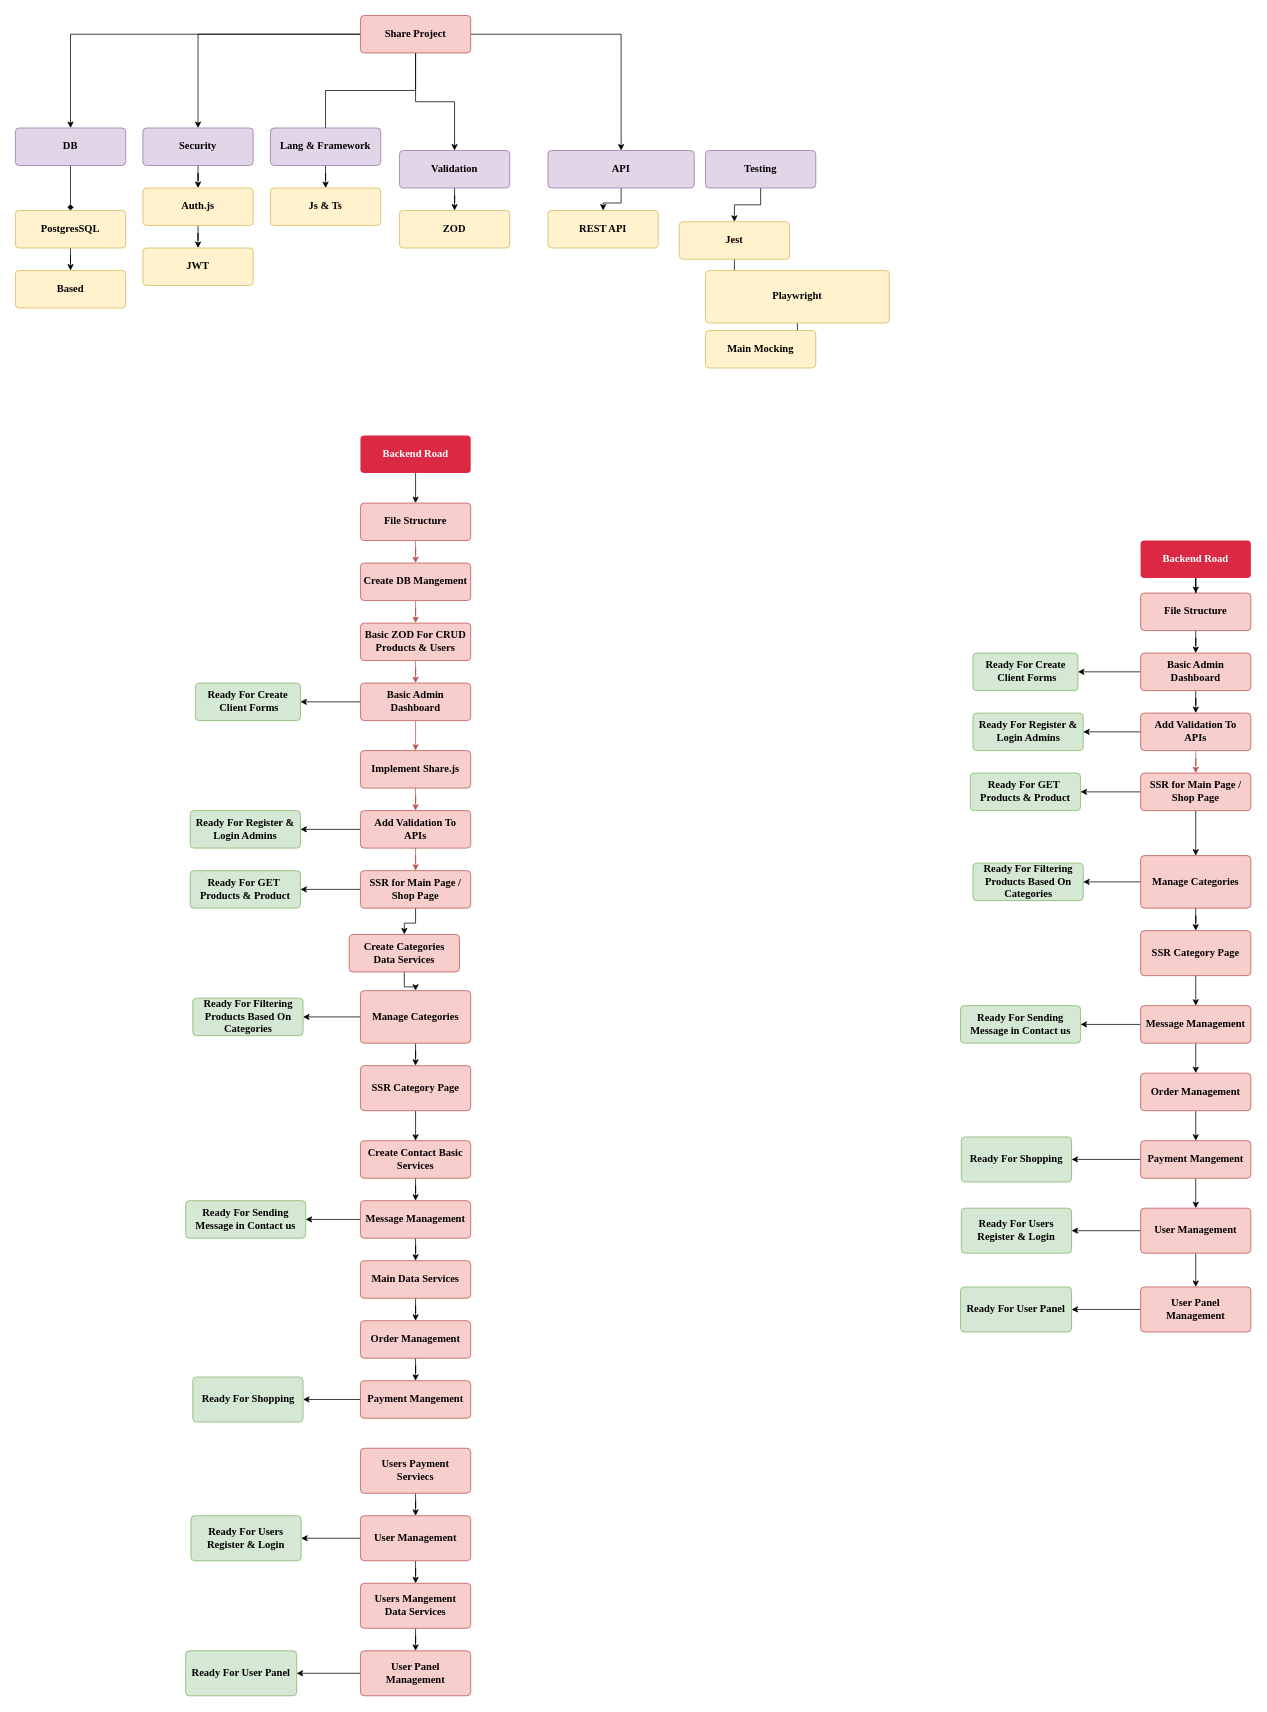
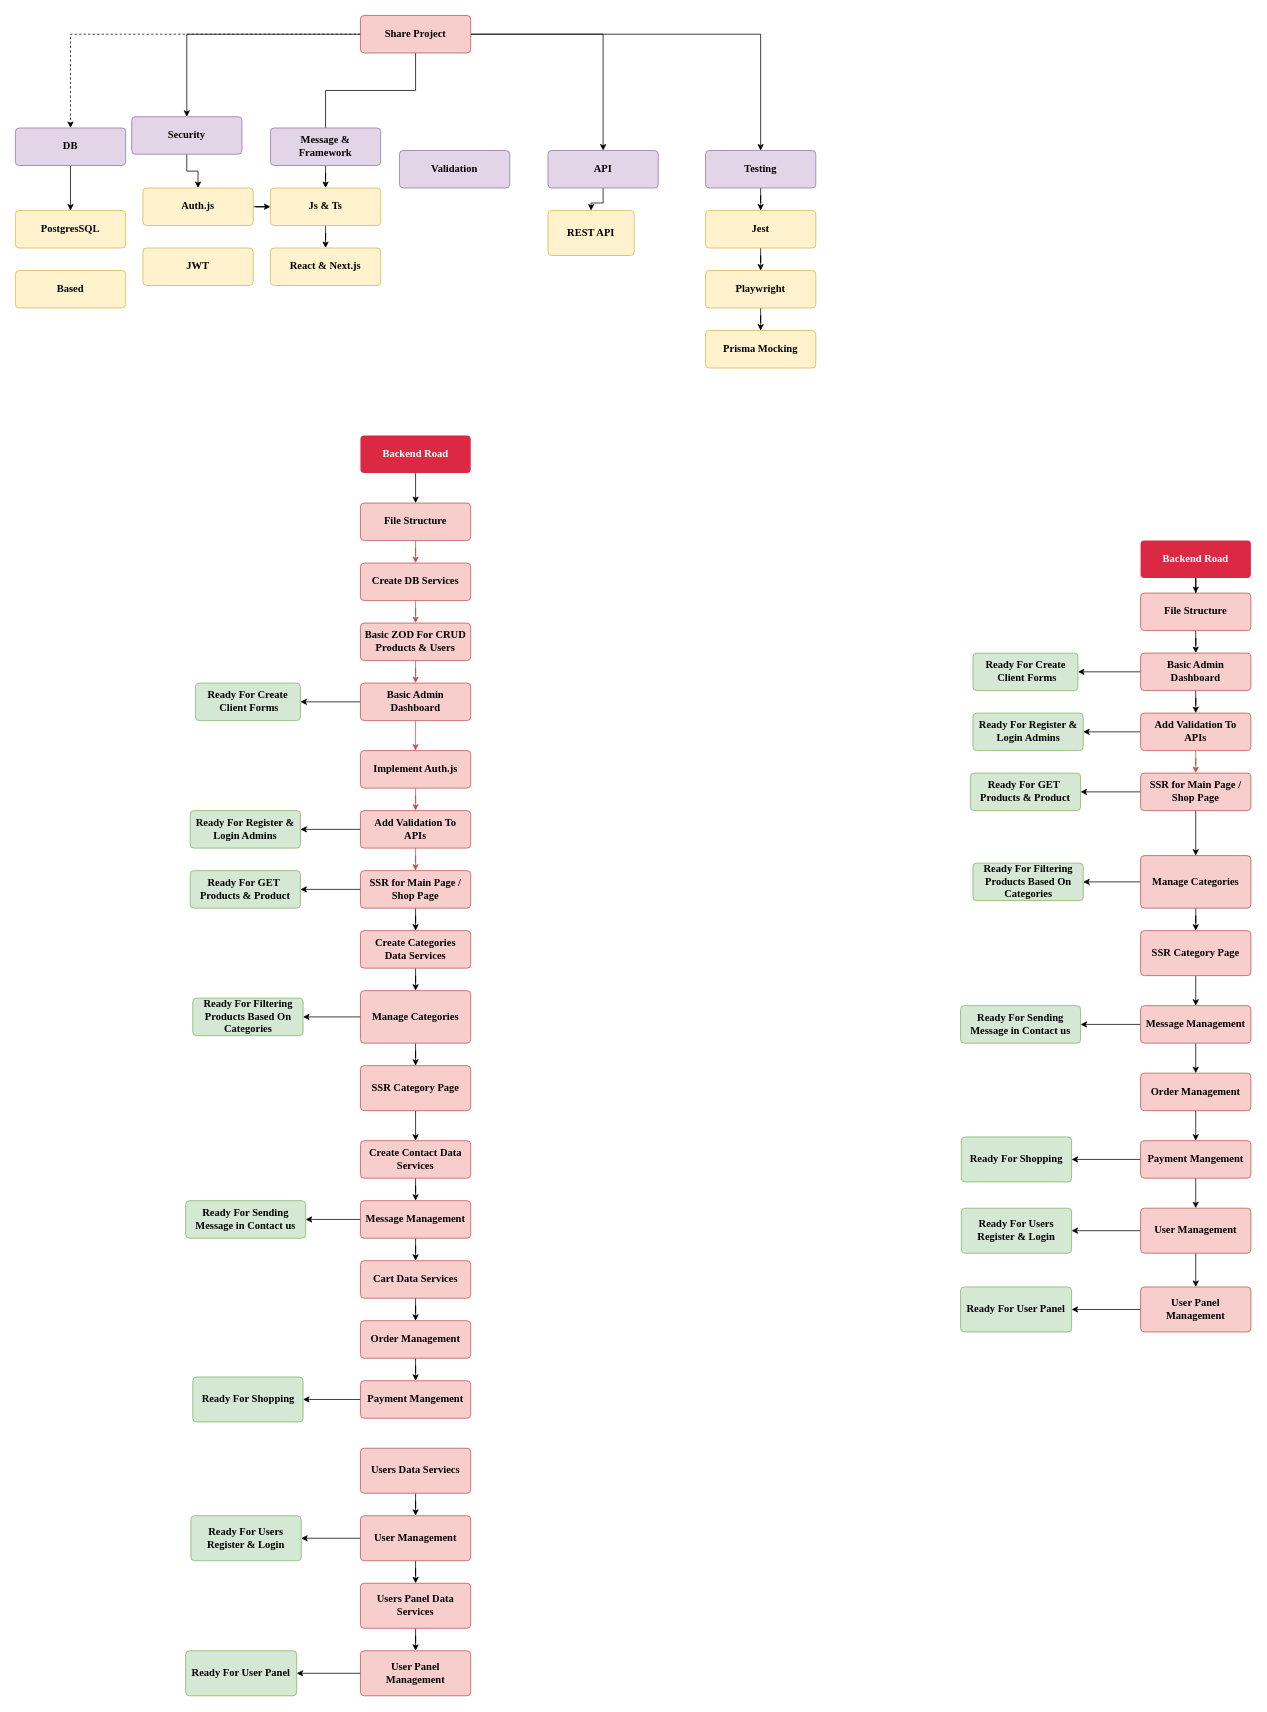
edge "Share Project" -> "DB": style solid -> dashed
edge "Share Project" -> "Testing": added
edge "Share Project" -> "Validation": removed
node "Security": moved (198, 147) -> (187, 135)
node "Lang & Framework": label "Lang & Framework" -> "Message & Framework"
node "API": size 146x38 -> 110x38
edge "Validation" -> "ZOD": removed
edge "DB" -> "PostgresSQL": arrowhead diamond -> classic
node "ZOD": removed
node "REST API": size 110x38 -> 86x45
edge "Auth.js" -> "JWT": now "Auth.js" -> "Js & Ts"
edge "Js & Ts" -> "React & Next.js": added
node "Jest": moved (734, 240) -> (761, 229)
edge "PostgresSQL" -> "Based": removed
node "React & Next.js": added
node "Playwright": size 184x53 -> 110x38
node "Main Mocking": label "Main Mocking" -> "Prisma Mocking"
node "Create DB Mangement": label "Create DB Mangement" -> "Create DB Services"
node "Implement Share.js": label "Implement Share.js" -> "Implement Auth.js"
node "Create Categories Data Services": moved (404, 953) -> (416, 949)
node "Create Contact Basic Services": label "Create Contact Basic Services" -> "Create Contact Data Services"
node "Main Data Services": label "Main Data Services" -> "Cart Data Services"
node "Users Payment Serviecs": label "Users Payment Serviecs" -> "Users Data Serviecs"
node "Users Mangement Data Services": label "Users Mangement Data Services" -> "Users Panel Data Services"
